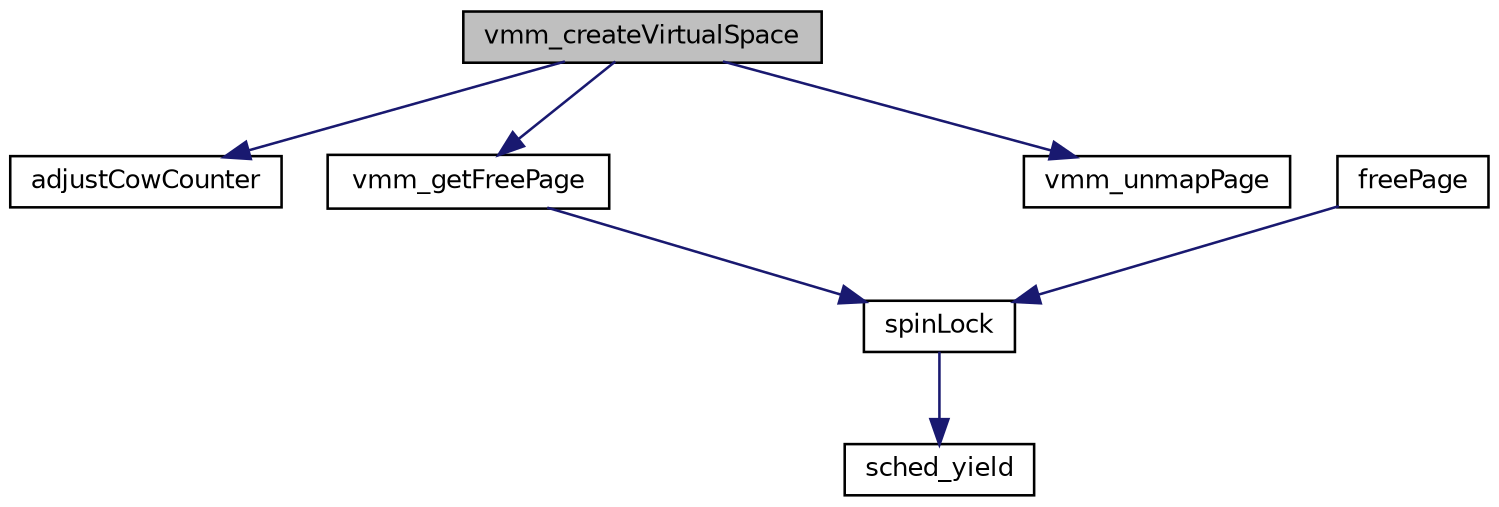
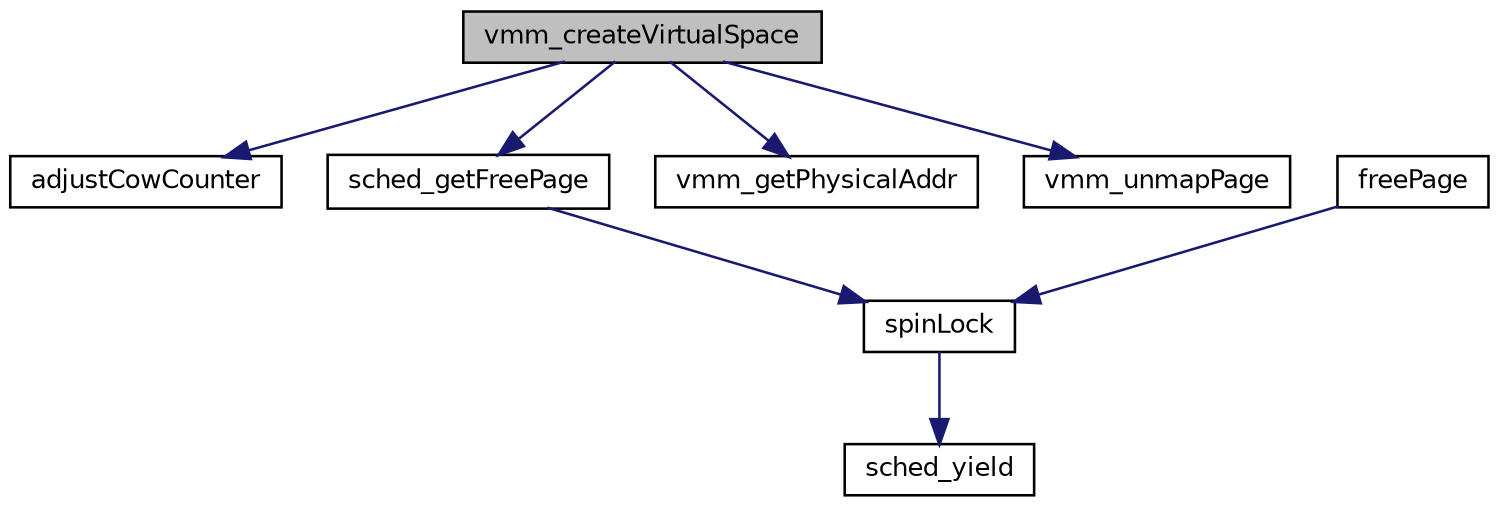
node "vmm_getFreePage": label "vmm_getFreePage" -> "sched_getFreePage"
node "vmm_getPhysicalAddr": added
